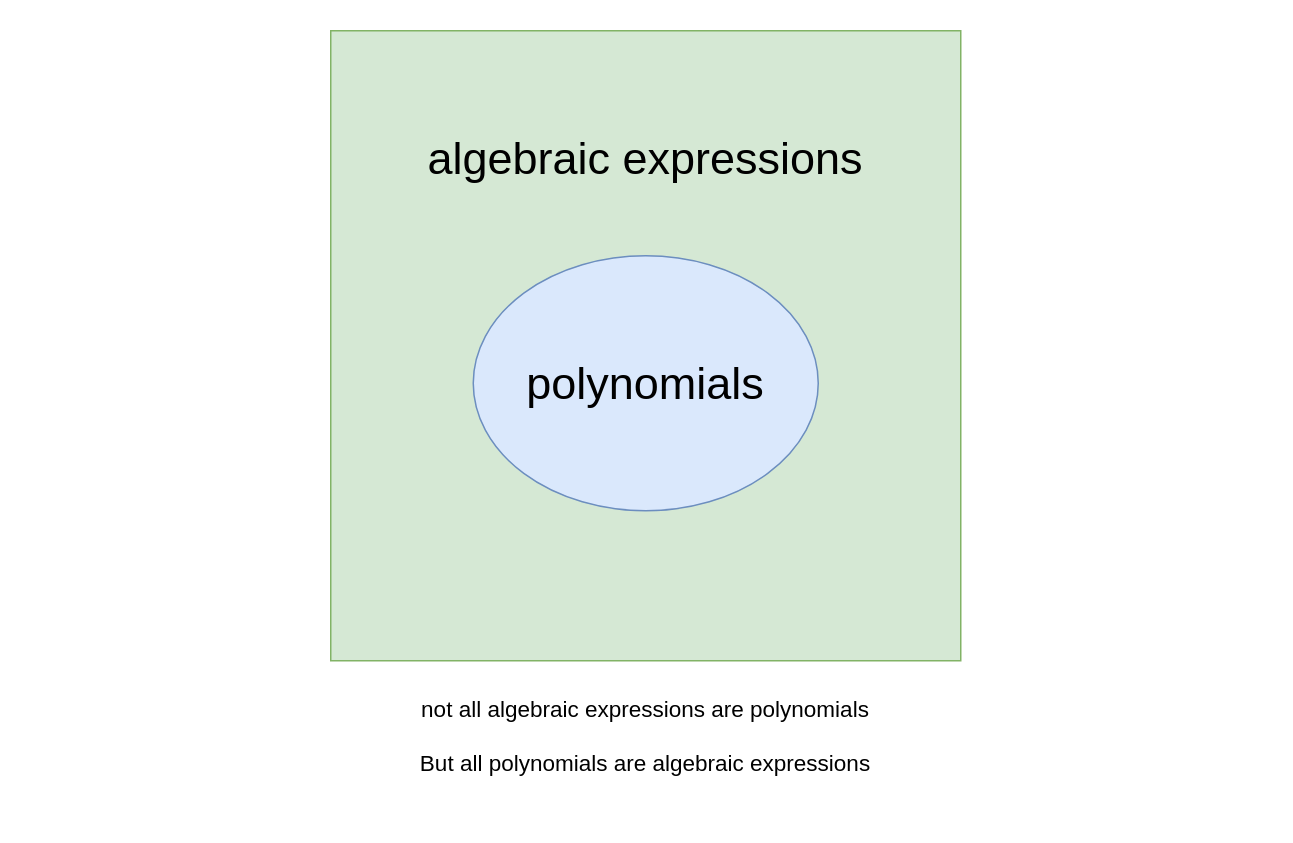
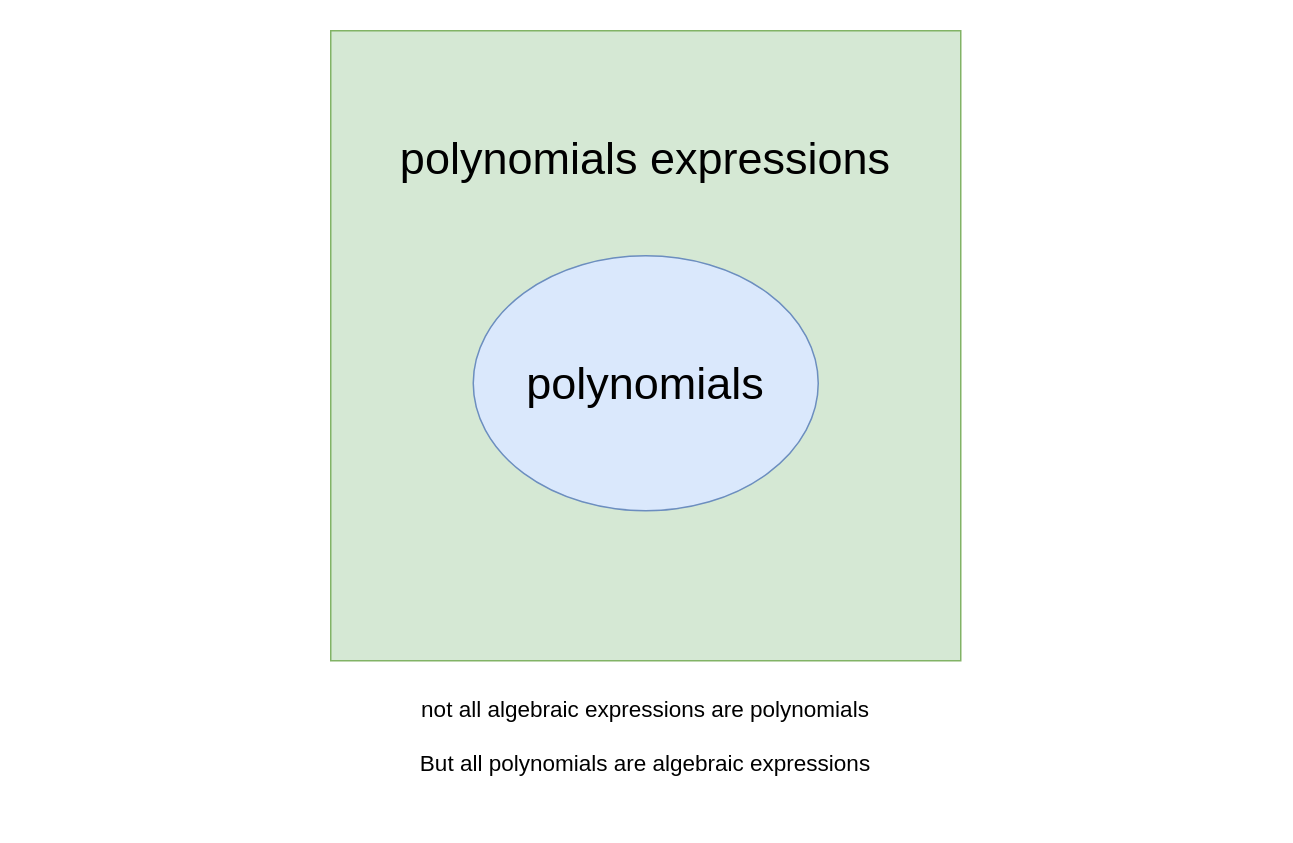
node "algebraic expressions": label "algebraic expressions" -> "polynomials expressions"
